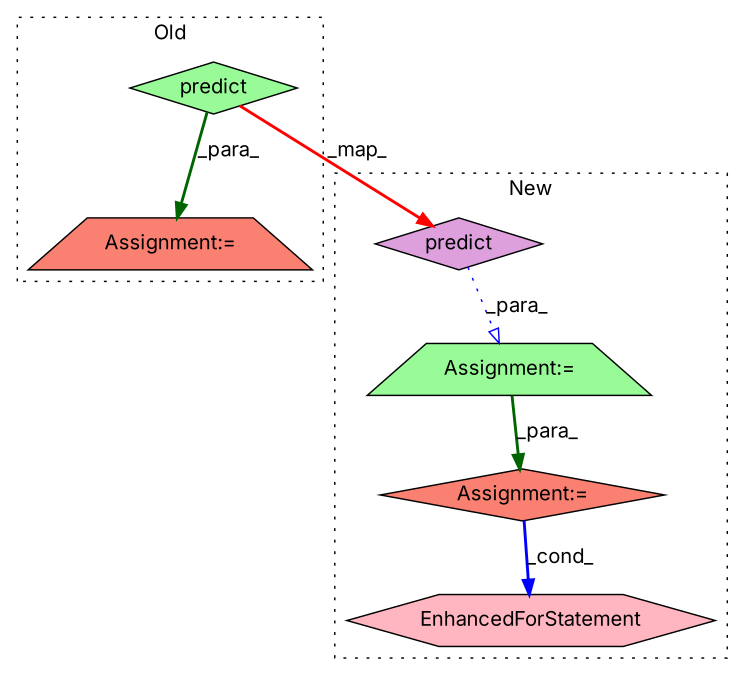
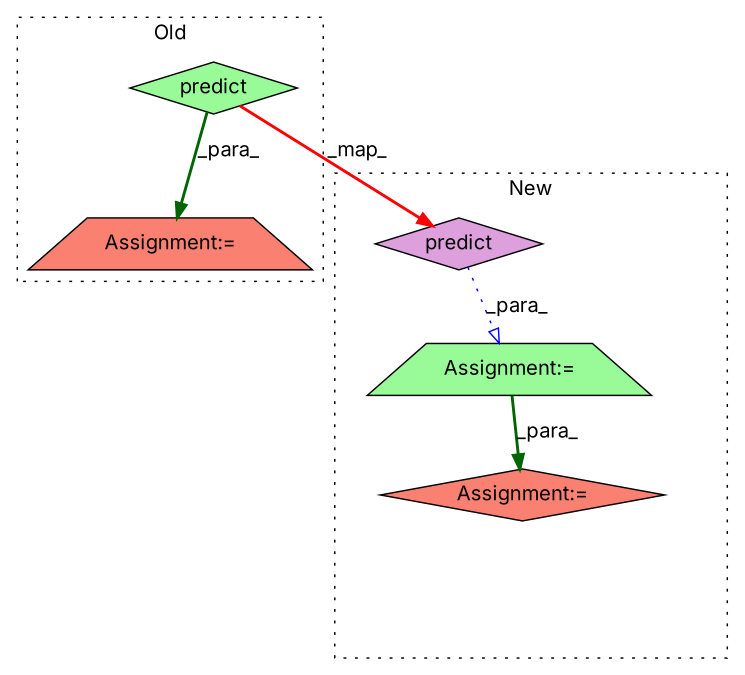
node "EnhancedForStatement": removed
